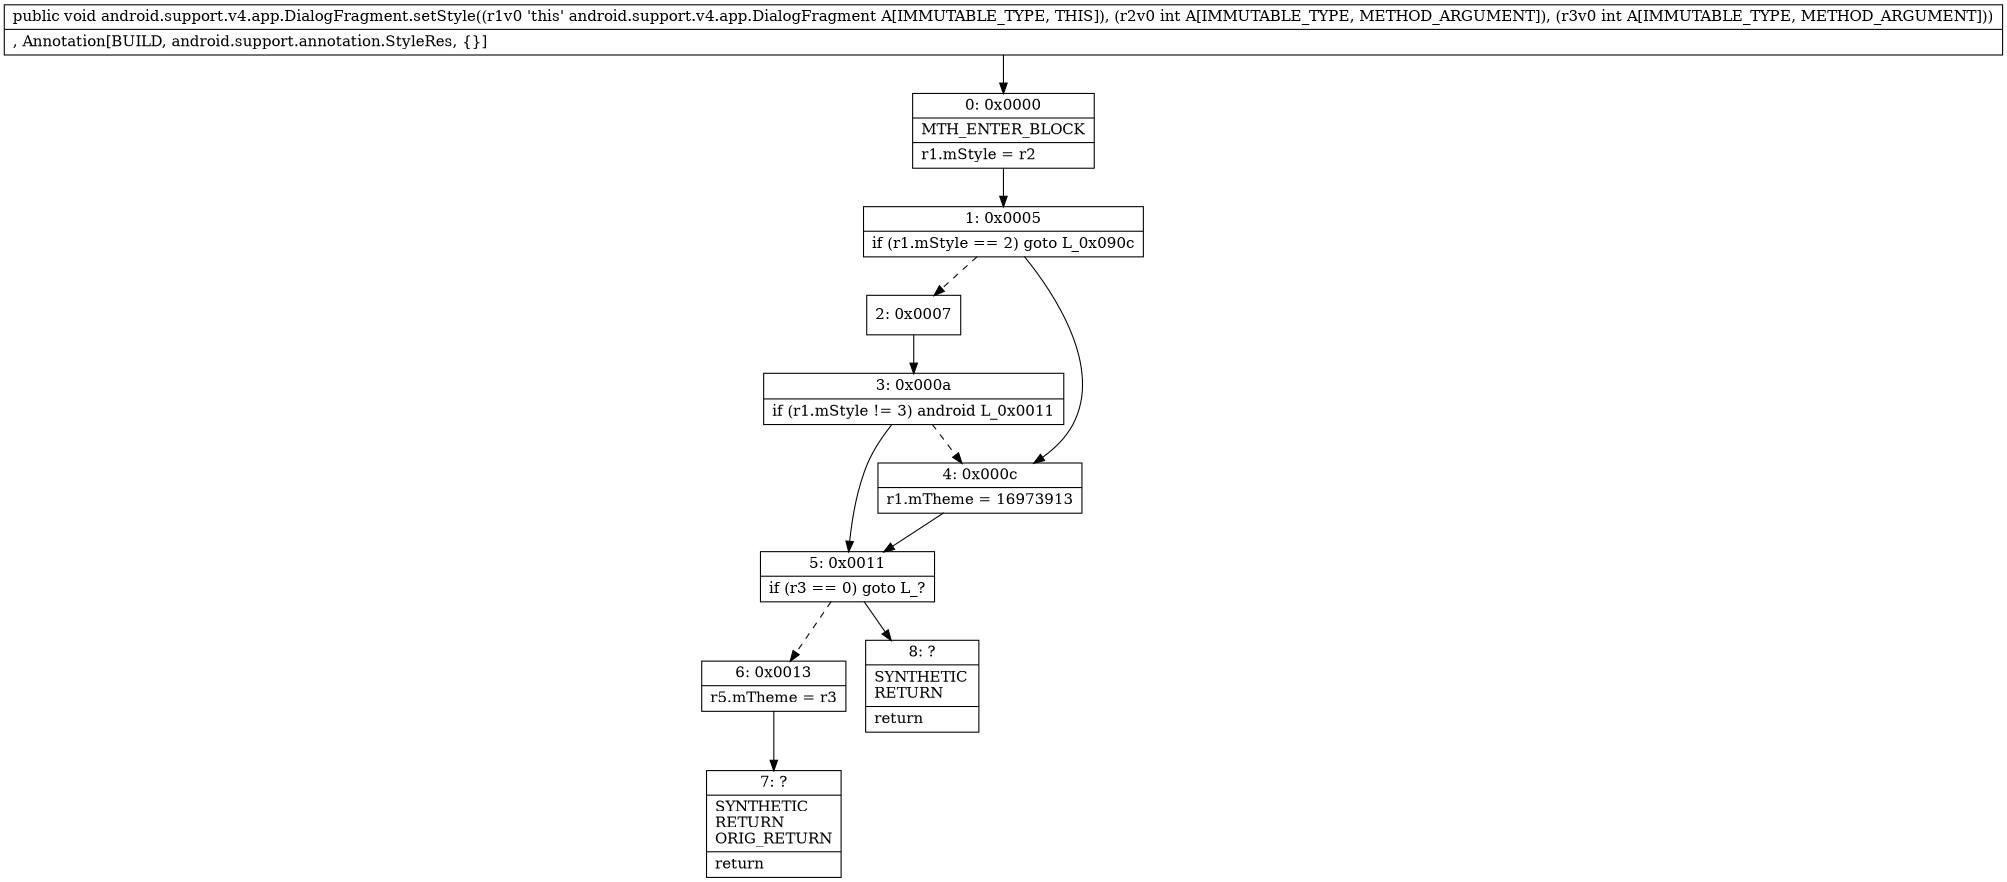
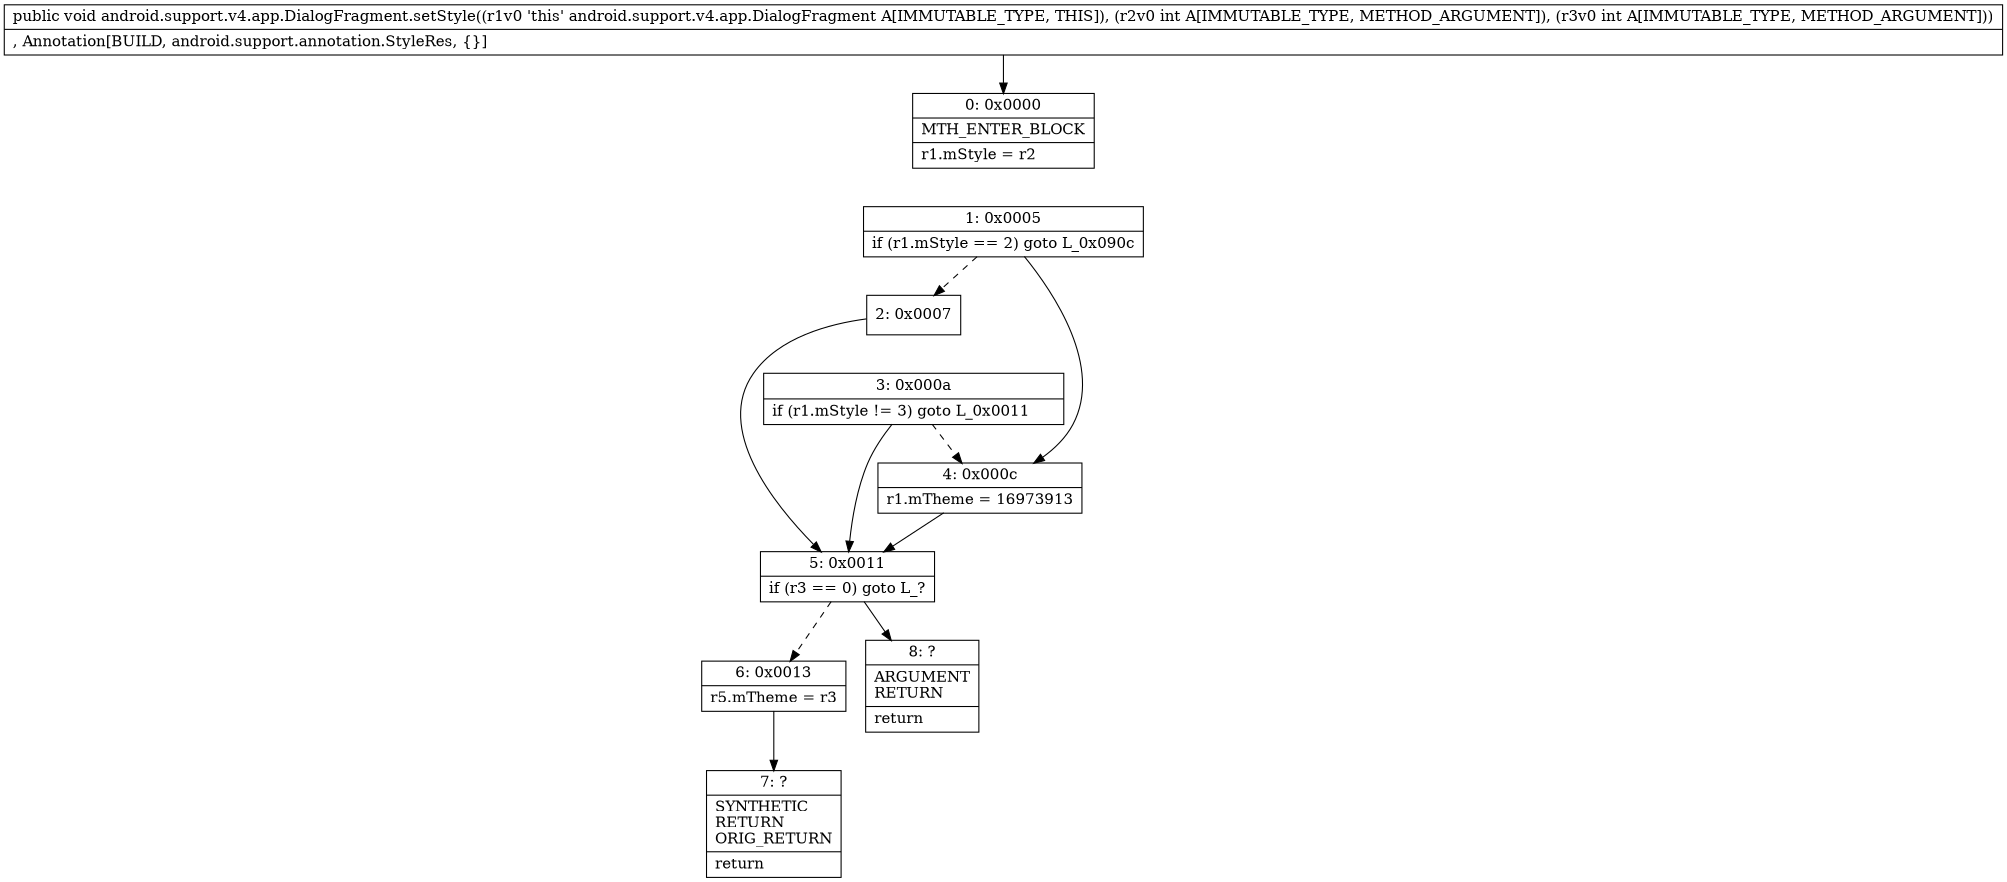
edge "0: 0x0000" -> "1: 0x0005": removed
edge "2: 0x0007" -> "3: 0x000a": now "2: 0x0007" -> "5: 0x0011"
node "3: 0x000a": text "if (r1.mStyle != 3) android L_0x0011" -> "if (r1.mStyle != 3) goto L_0x0011"
node "8: ?": text "SYNTHETIC" -> "ARGUMENT"
